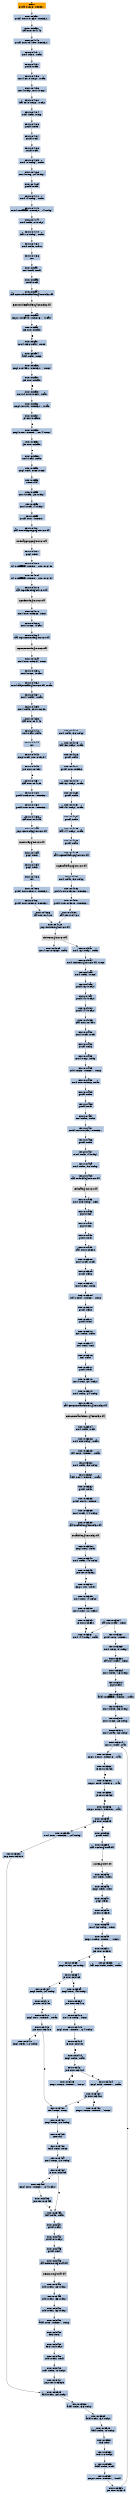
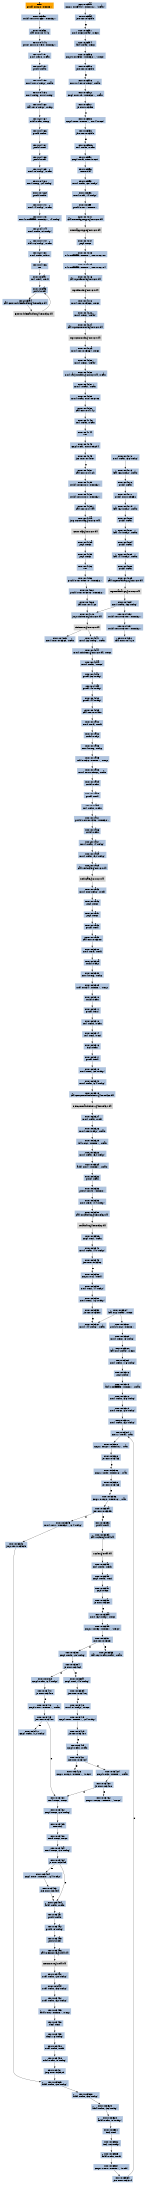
edge "GetModuleHandleA@kernel32.dll" -> "0x01003faa cmpw $0x5a4d<UINT16>, (%eax)": now "GetModuleHandleA@kernel32.dll" -> "0x01003fa3 pushl %edi"
edge "0x0100409c call 0x01004120" -> "0x01004120 jmp _initterm@msvcrt.dll": now "0x0100408f movl %eax, -52(%ebp)" -> "0x01004120 jmp _initterm@msvcrt.dll"
